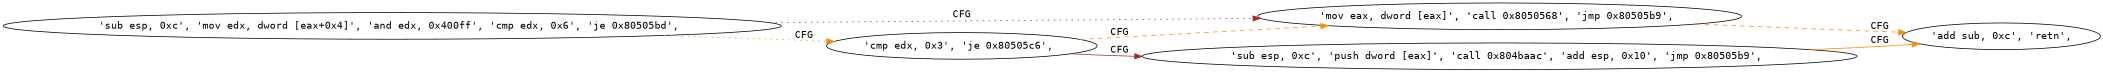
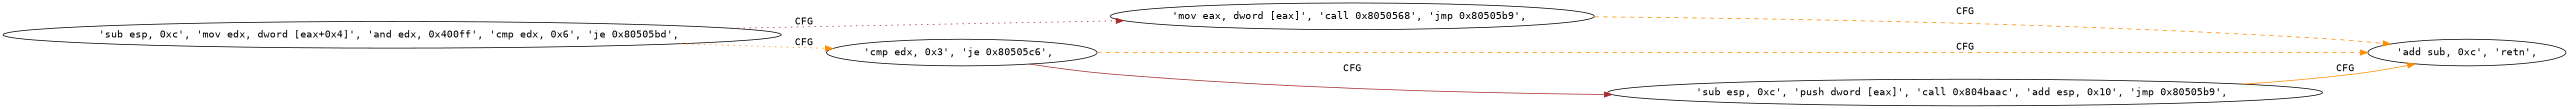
edge "'cmp edx, 0x3', 'je 0x80505c6'," -> "'mov eax, dword [eax]', 'call 0x8050568', 'jmp 0x80505b9',": now "'cmp edx, 0x3', 'je 0x80505c6'," -> "'add sub, 0xc', 'retn',"
